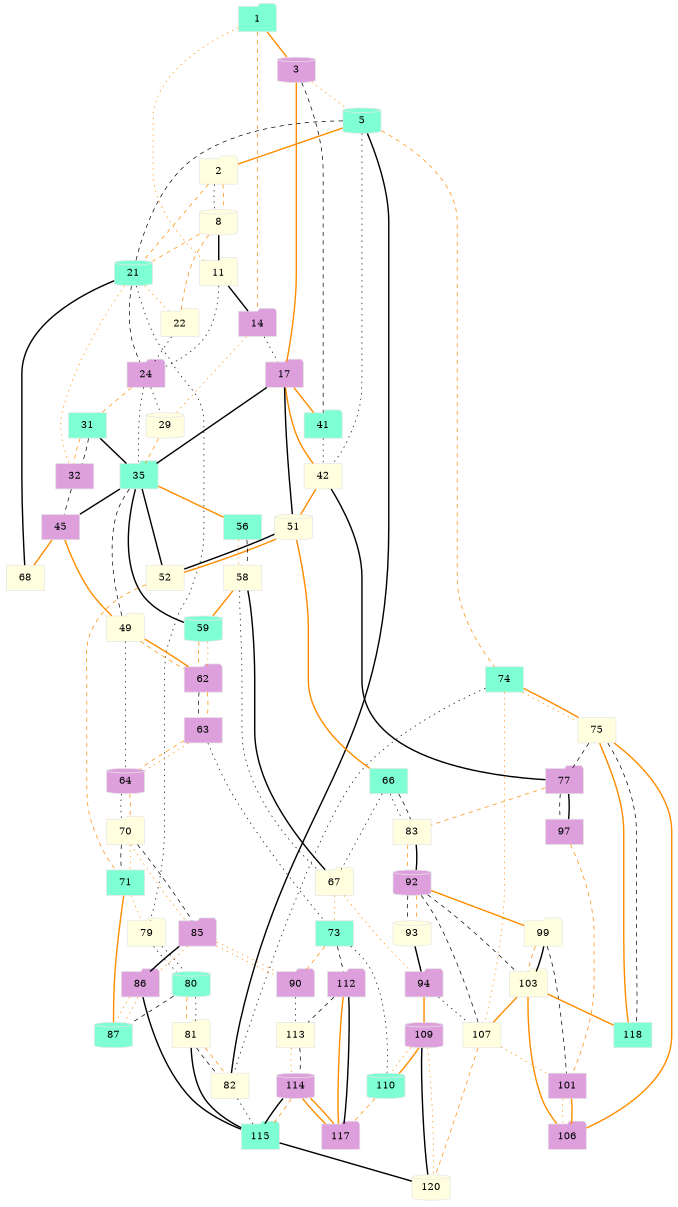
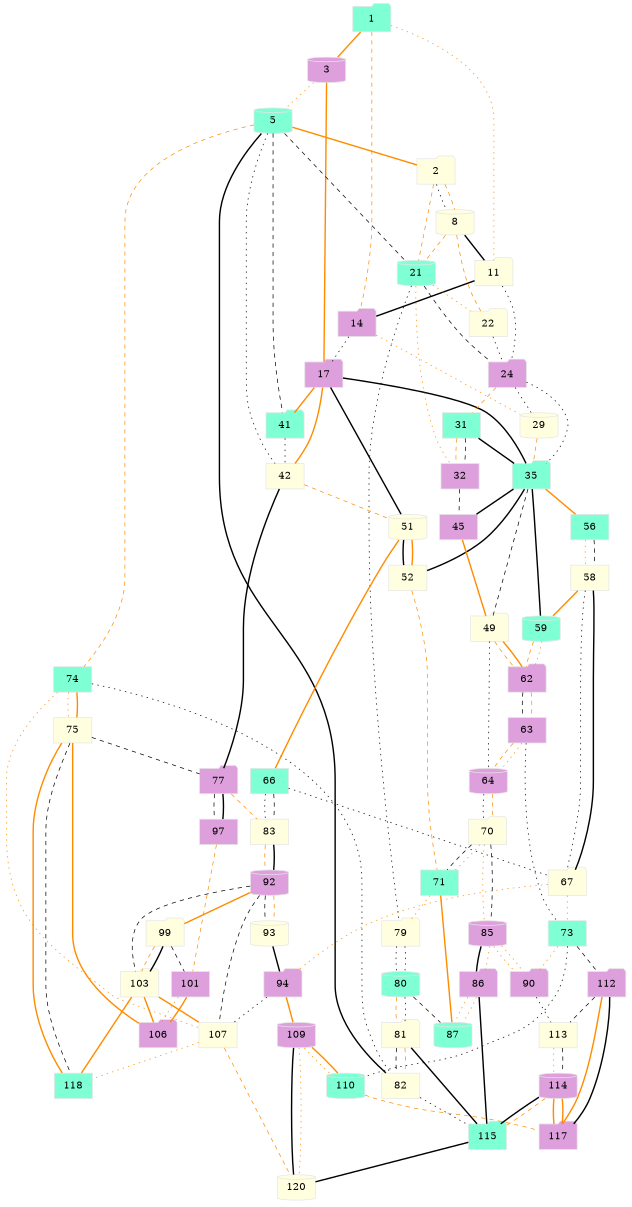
edge "3" -- "41": now "5" -- "41"
edge "42" -- "51": style bold -> dashed
node "68": removed
node "85": shape folder -> cylinder
edge "73" -- "90": style dashed -> dotted
edge "107" -- "101": now "107" -- "118"
